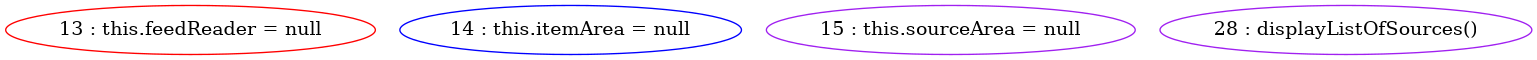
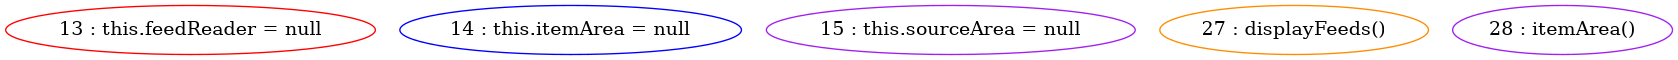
node "27 : displayFeeds()": added
node "28 : displayListOfSources()": label "28 : displayListOfSources()" -> "28 : itemArea()"
